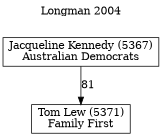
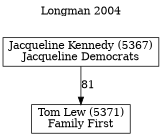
node "Jacqueline Kennedy (5367) Australian Democrats": label "Jacqueline Kennedy (5367) Australian Democrats" -> "Jacqueline Kennedy (5367) Jacqueline Democrats"
